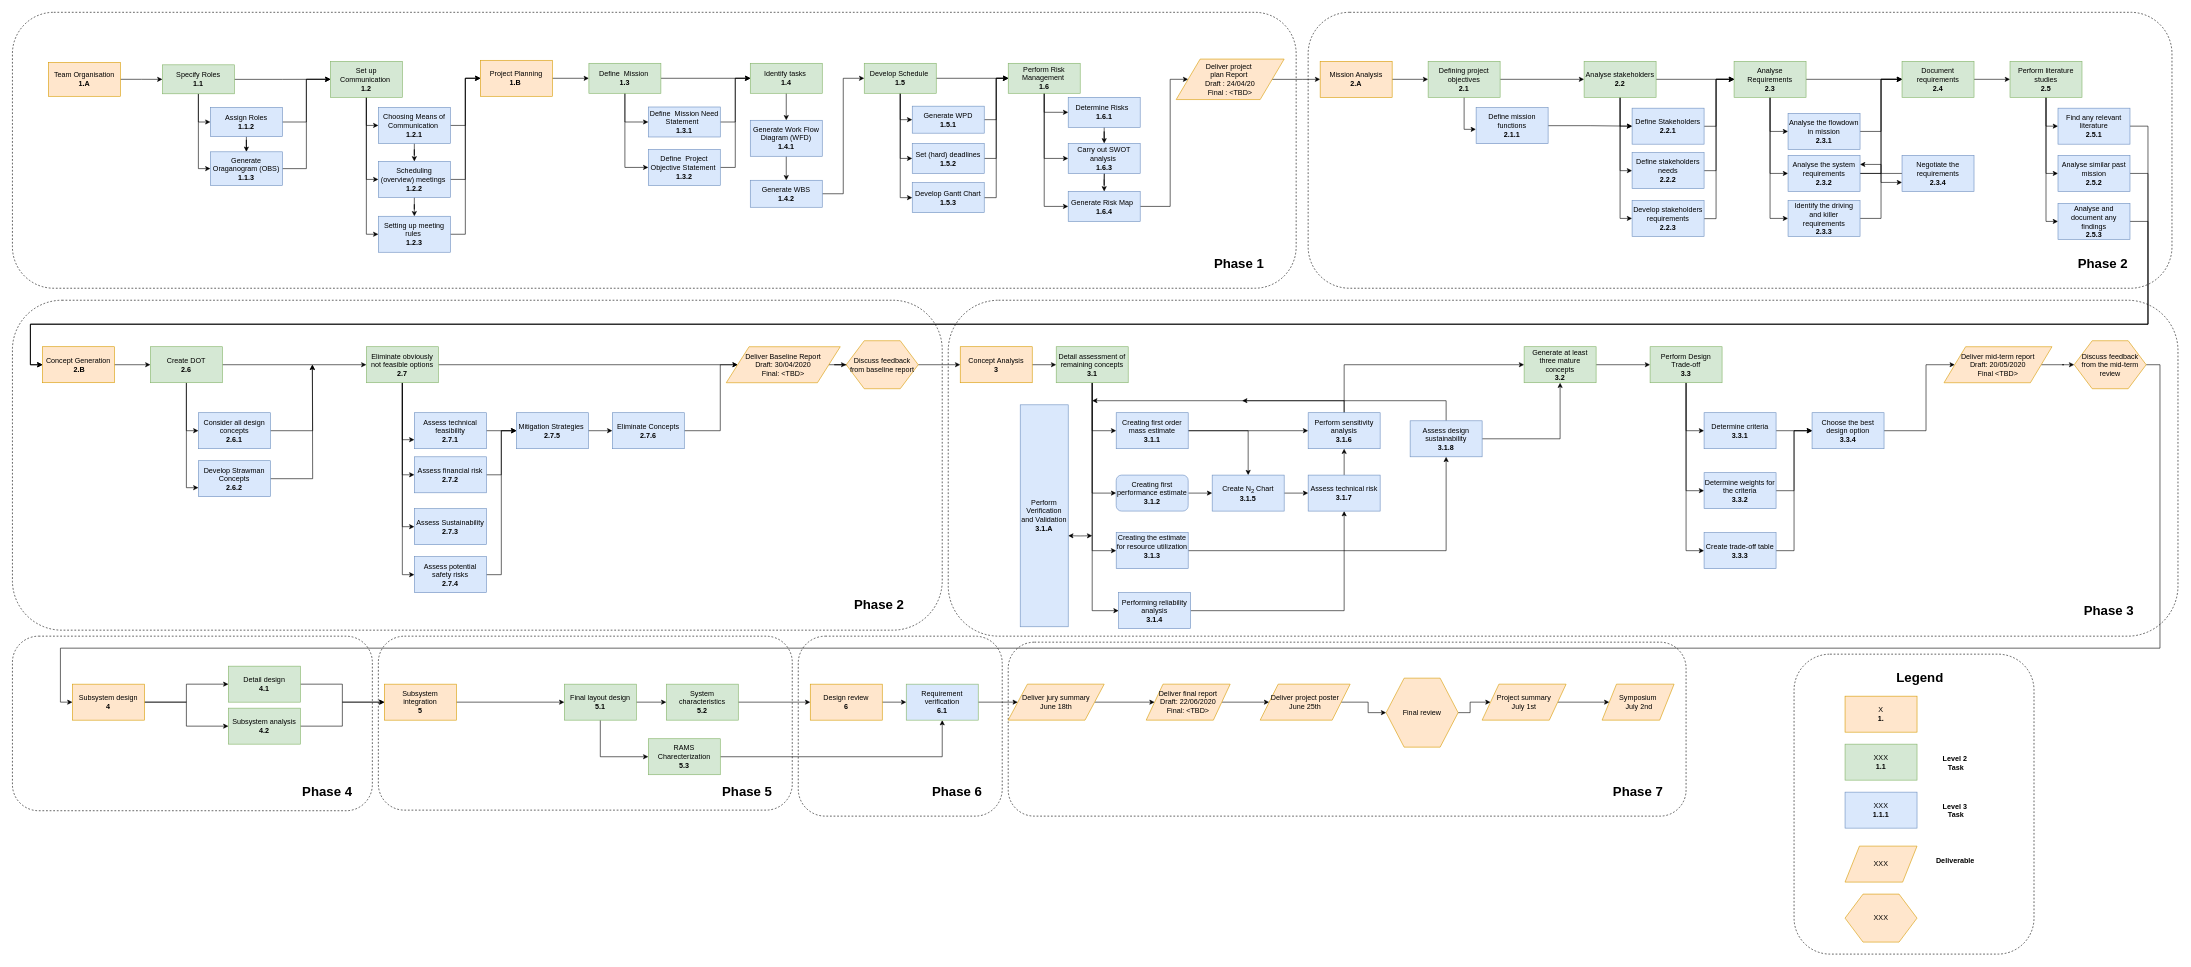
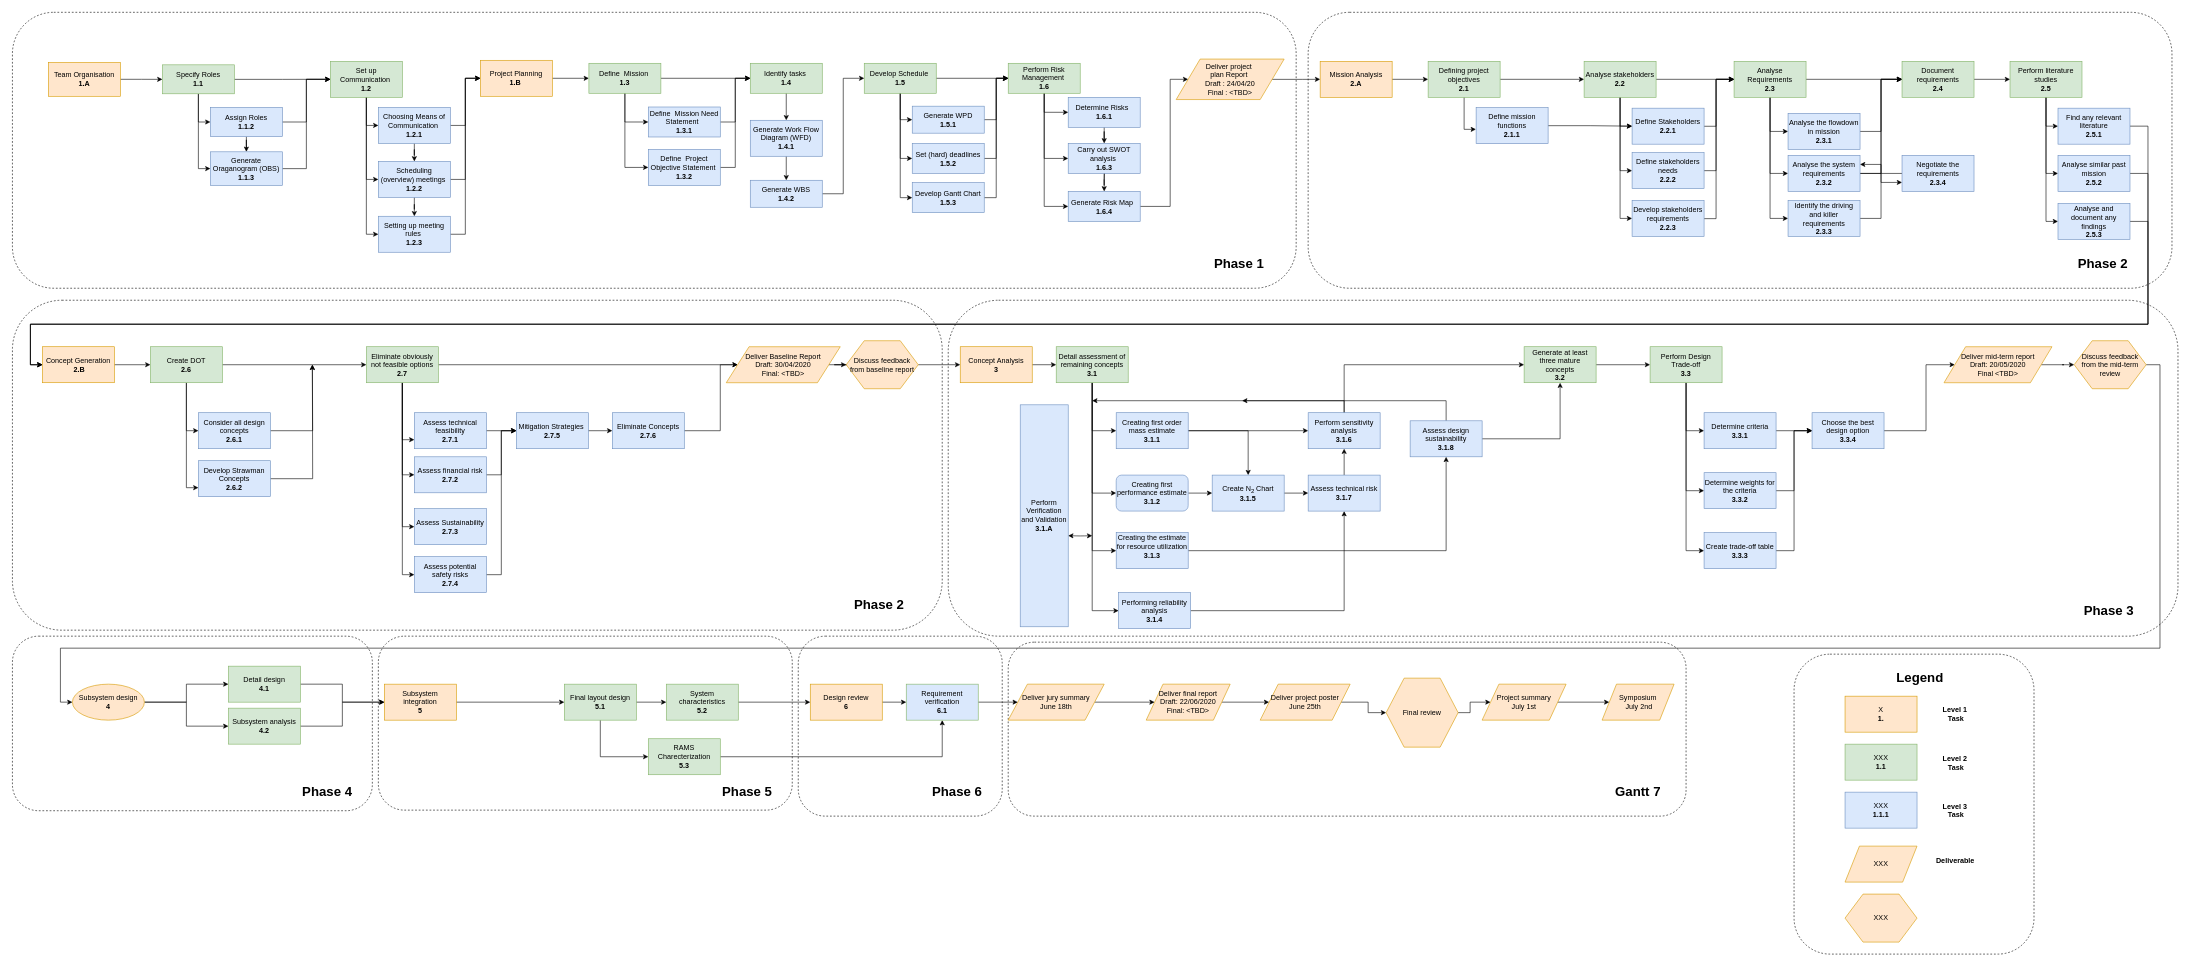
node "Subsystem design 4": shape rectangle -> ellipse
node "Level 1 Task": added
node "Phase 7": label "Phase 7" -> "Gantt 7"
